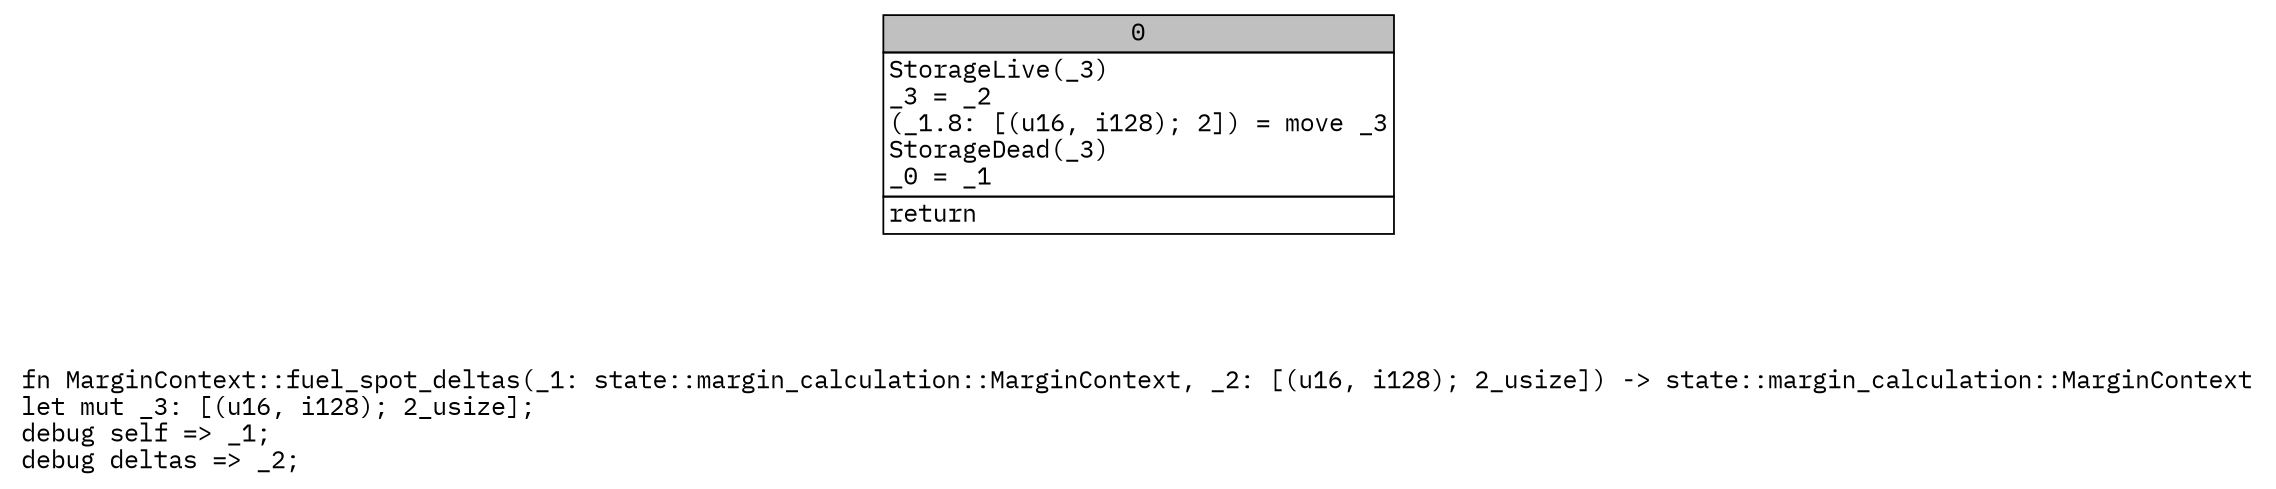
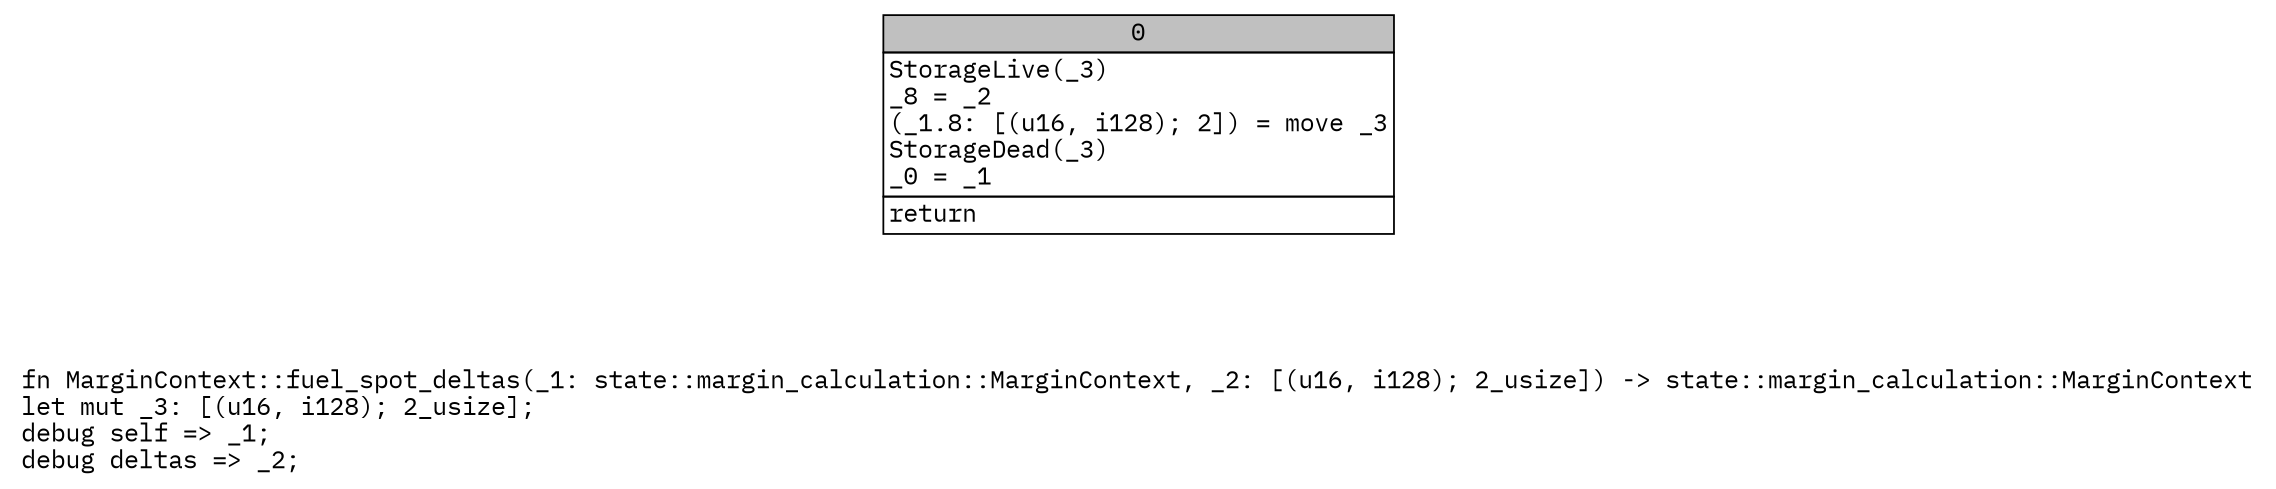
node "0": text "_3 = _2" -> "_8 = _2"
